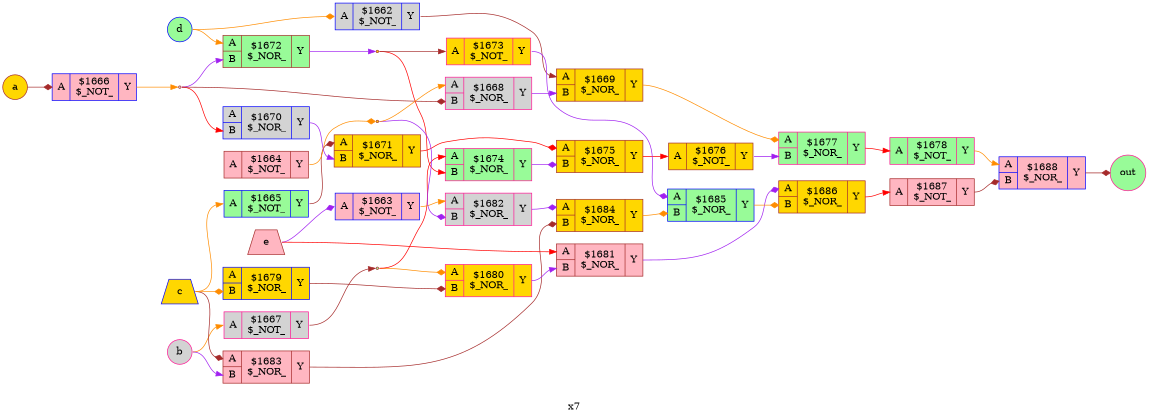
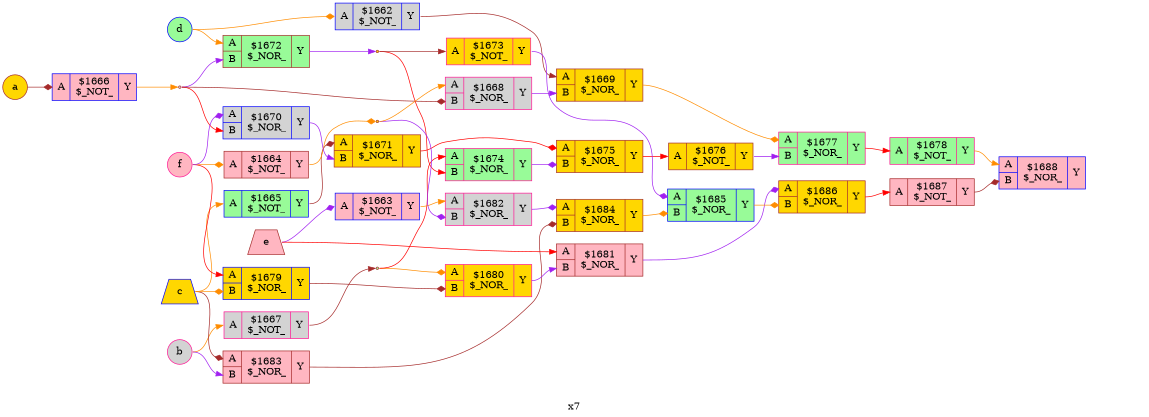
node "f": added
node "out": removed
